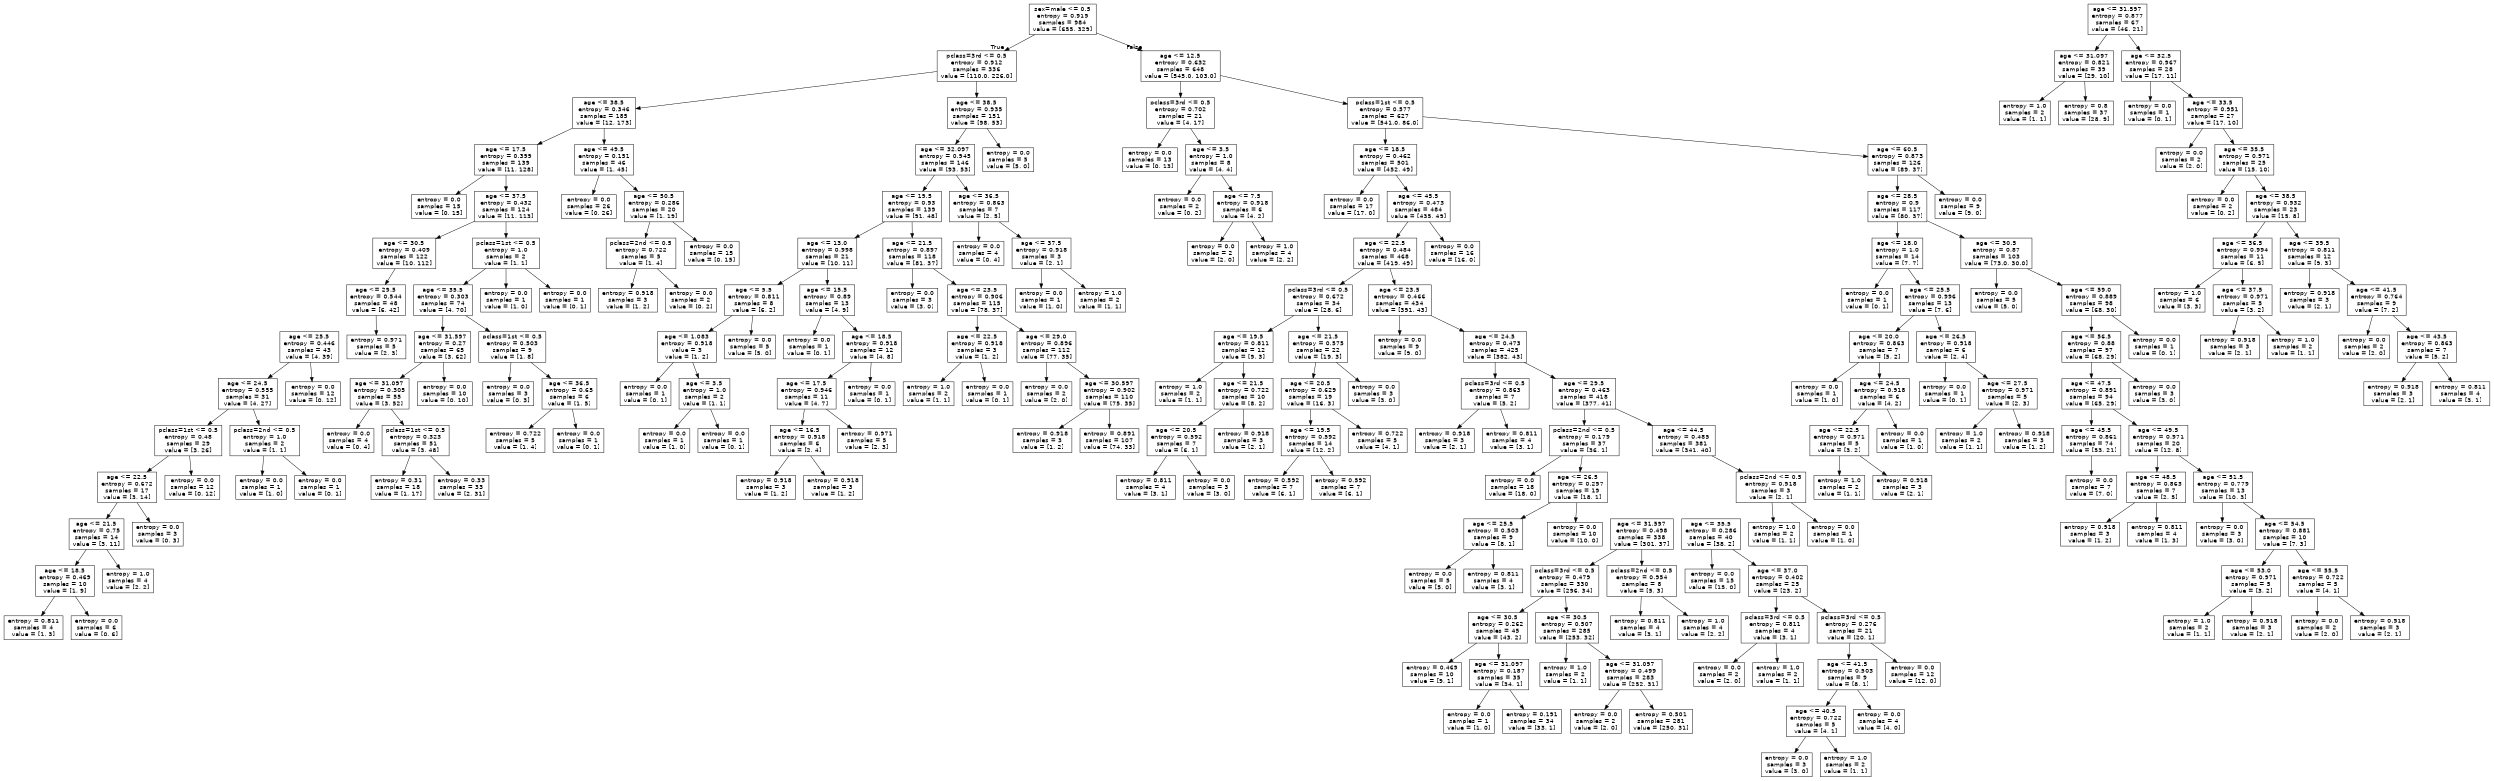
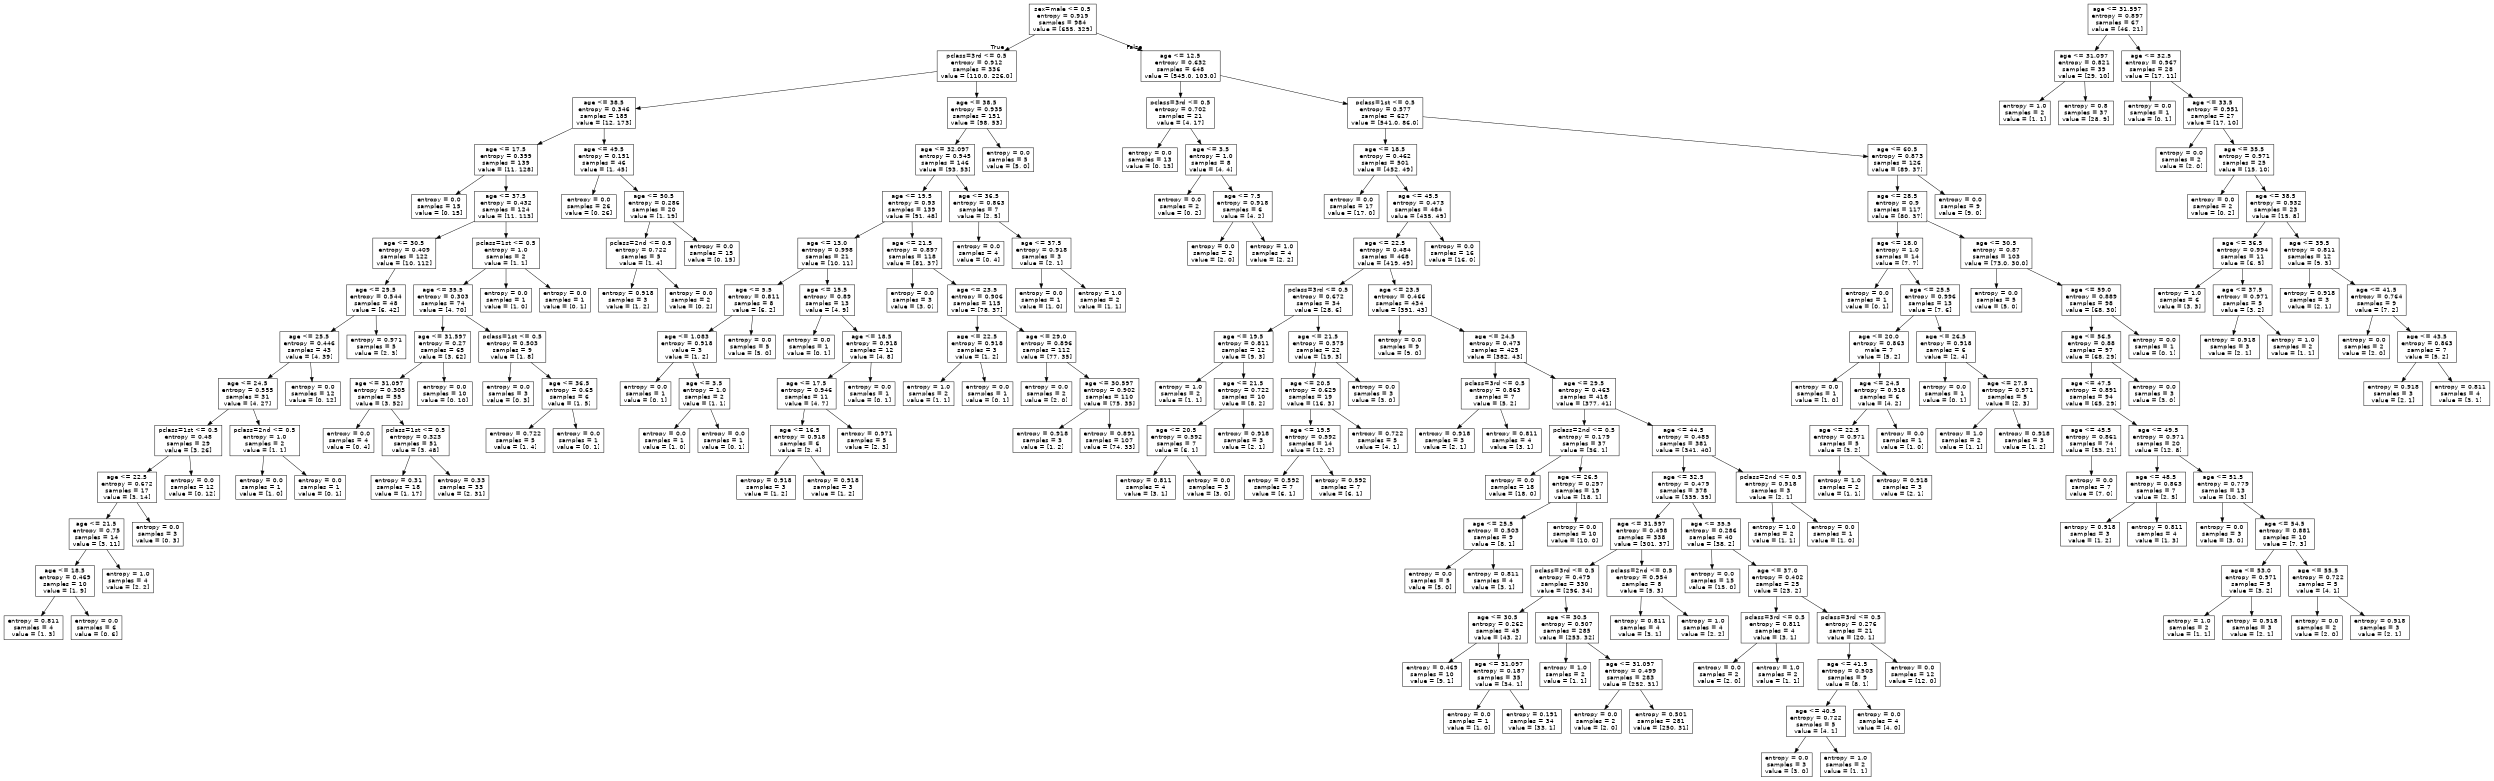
node "age <= 31.597 entropy = 0.877 samples = 67 value = [46, 21]": label "age <= 31.597 entropy = 0.877 samples = 67 value = [46, 21]" -> "age <= 31.597 entropy = 0.897 samples = 67 value = [46, 21]"
edge "age <= 29.5 entropy = 0.544 samples = 48 value = [6, 42]" -> "age <= 25.5 entropy = 0.446 samples = 43 value = [4, 39]": added
node "age <= 20.0 entropy = 0.863 samples = 7 value = [5, 2]": label "age <= 20.0 entropy = 0.863 samples = 7 value = [5, 2]" -> "age <= 20.0 entropy = 0.863 male = 7 value = [5, 2]"
edge "age <= 47.5 entropy = 0.891 samples = 94 value = [65, 29]" -> "age <= 45.5 entropy = 0.861 samples = 74 value = [53, 21]": removed
node "age <= 32.5 entropy = 0.479 samples = 378 value = [339, 39]": added
